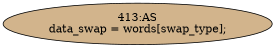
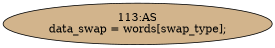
node "413:AS data_swap = words[swap_type];": label "413:AS data_swap = words[swap_type];" -> "113:AS data_swap = words[swap_type];"
